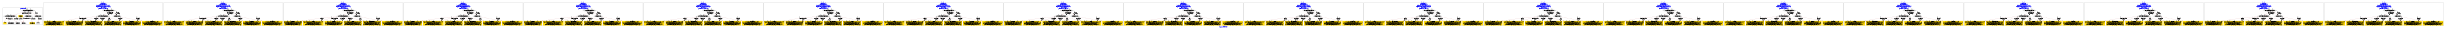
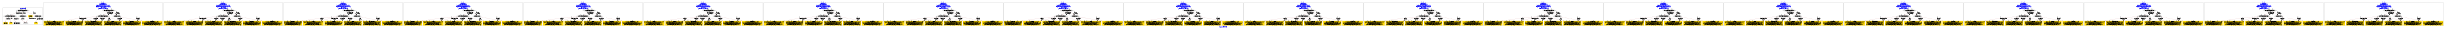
edge "WebResource2" -> "VIDEO": label "classLink" -> "aggregatedCHO"
node "CAPTION": fillcolor lightgray -> gold
node "Person6": label "Person6" -> "Person1"
node "IMAGESRC": removed
node "VIDEO": fillcolor lightgray -> gold
